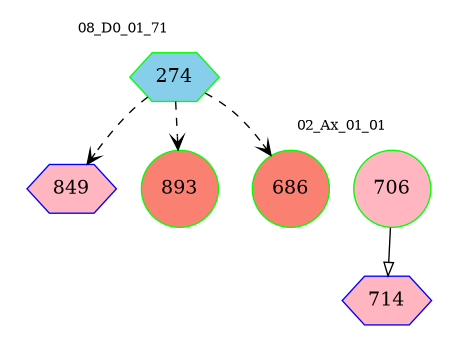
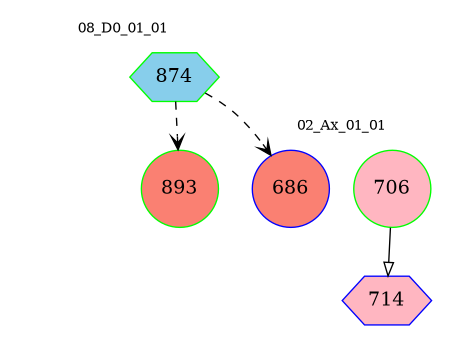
cluster "08_D0_01_71": label "08_D0_01_71" -> "08_D0_01_01"
node "274": label "274" -> "874"
node "849": removed
node "686": color green -> blue
